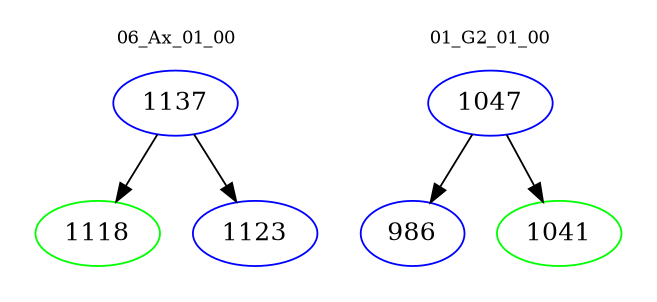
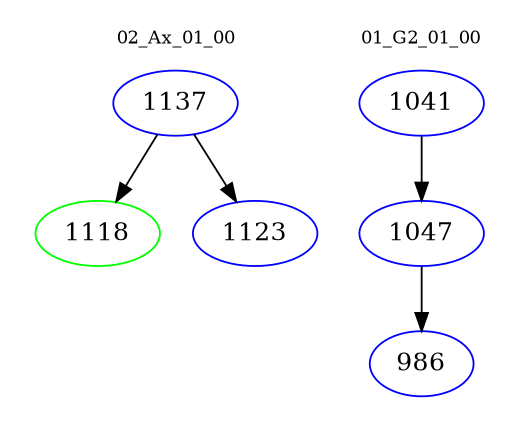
cluster "06_Ax_01_00": label "06_Ax_01_00" -> "02_Ax_01_00"
edge "1047" -> "1041": reversed
node "1041": color green -> blue
